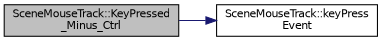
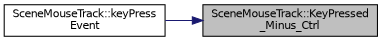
edge "SceneMouseTrack::KeyPressed _Minus_Ctrl" -> "SceneMouseTrack::keyPress Event": reversed
